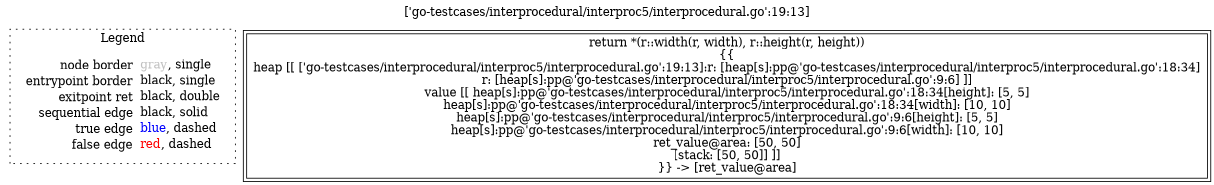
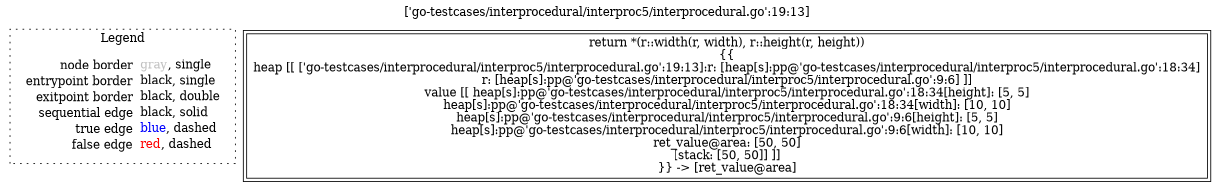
node "node border": text "exitpoint ret" -> "exitpoint border"
